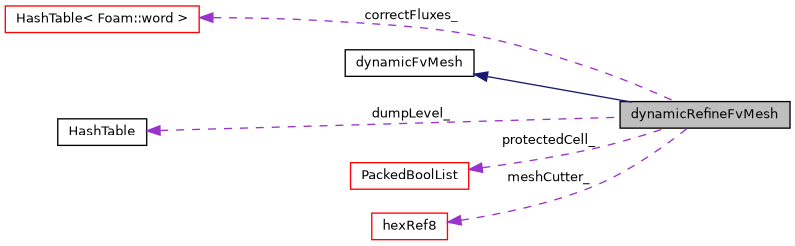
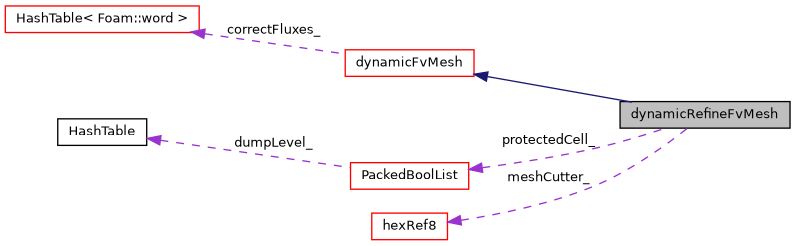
edge "dynamicRefineFvMesh" -> "HashTable< Foam::word >": now "dynamicFvMesh" -> "HashTable< Foam::word >"
node "dynamicFvMesh": color black -> red
edge "dynamicRefineFvMesh" -> "HashTable": now "PackedBoolList" -> "HashTable"
